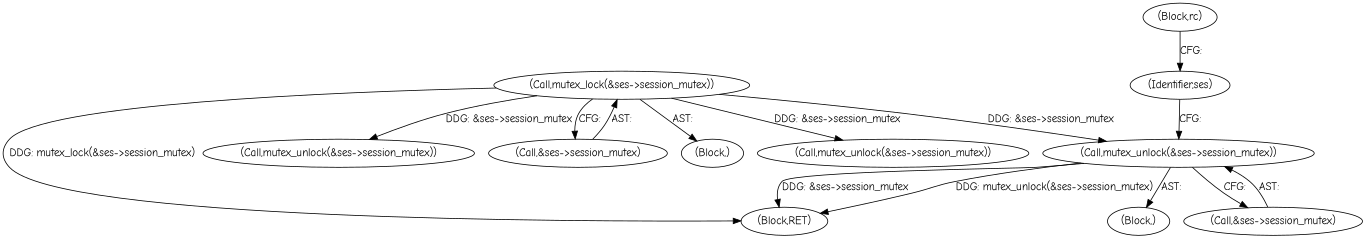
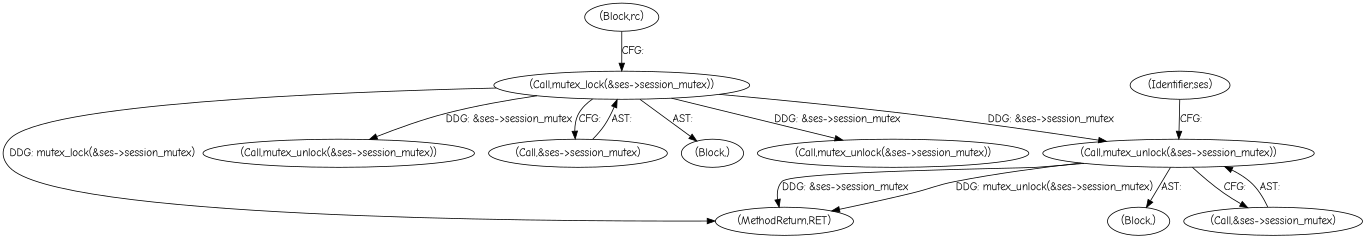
edge "(Block,rc)" -> "(Identifier,ses)": now "(Block,rc)" -> "(Call,mutex_lock(&ses->session_mutex))"
node "(Block,RET)": label "(Block,RET)" -> "(MethodReturn,RET)"
